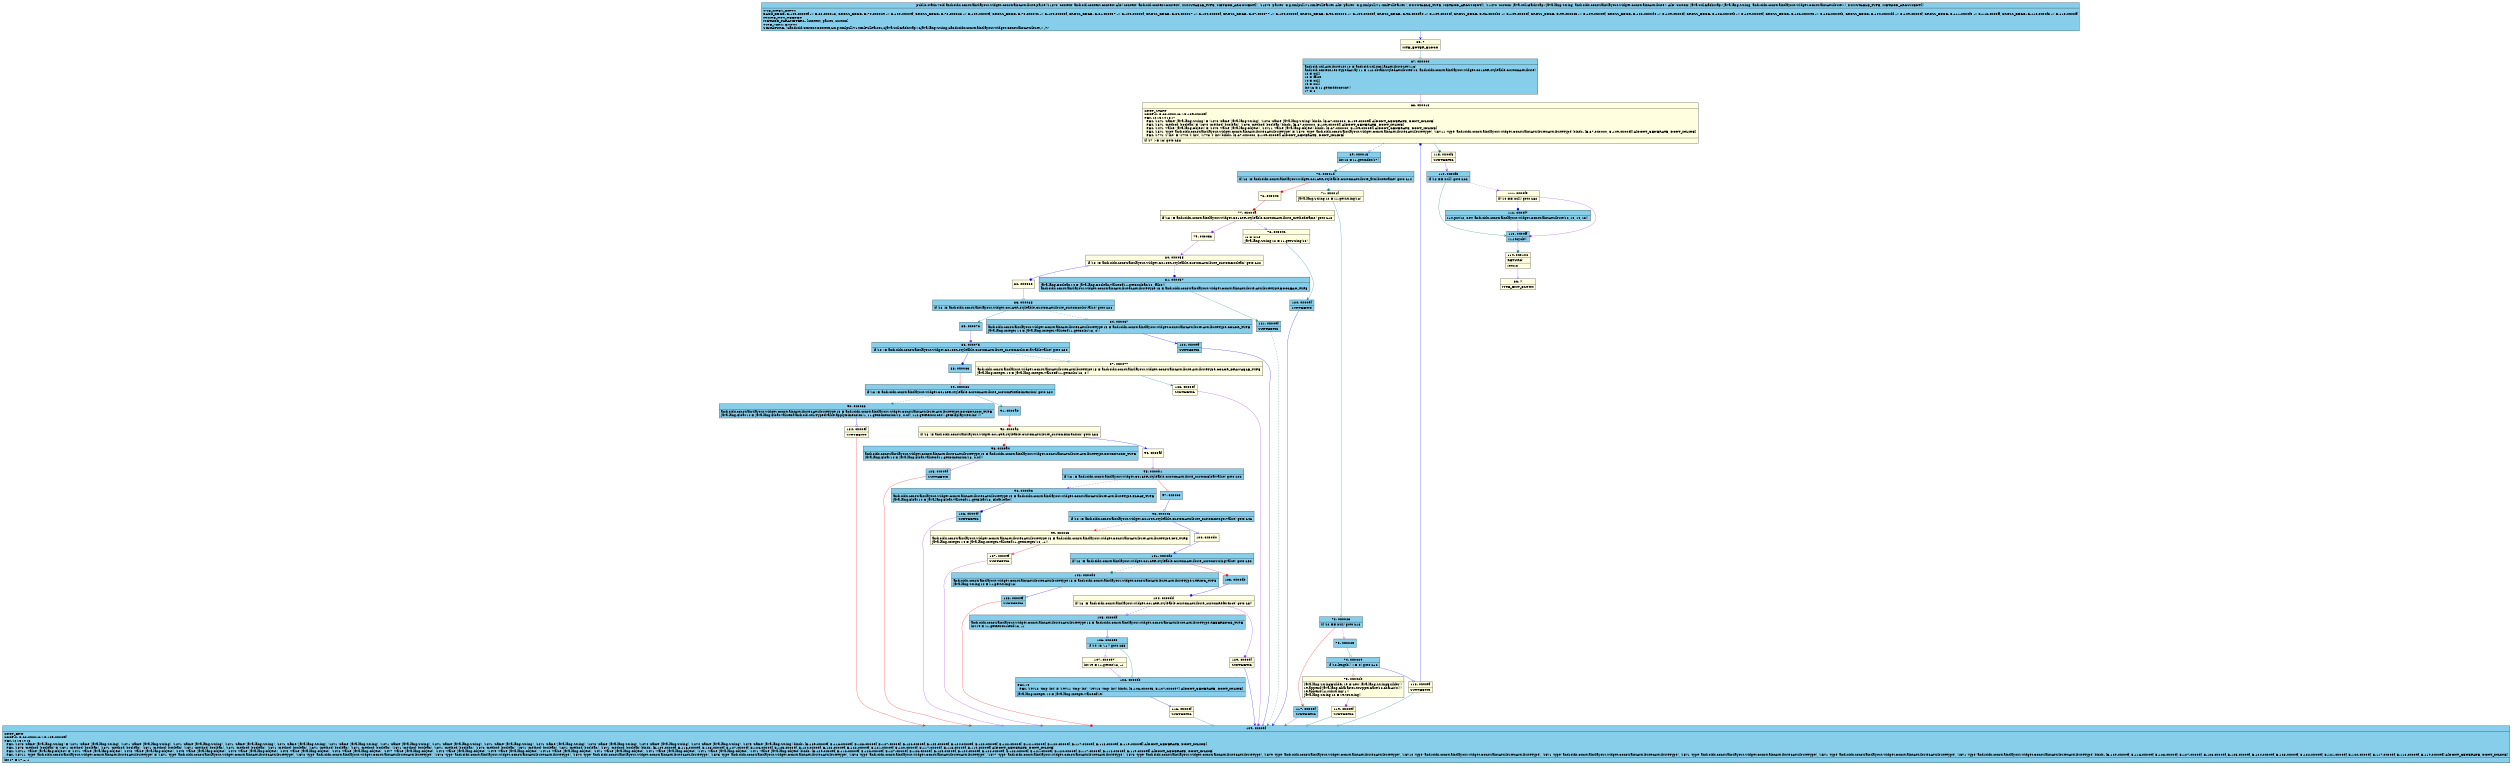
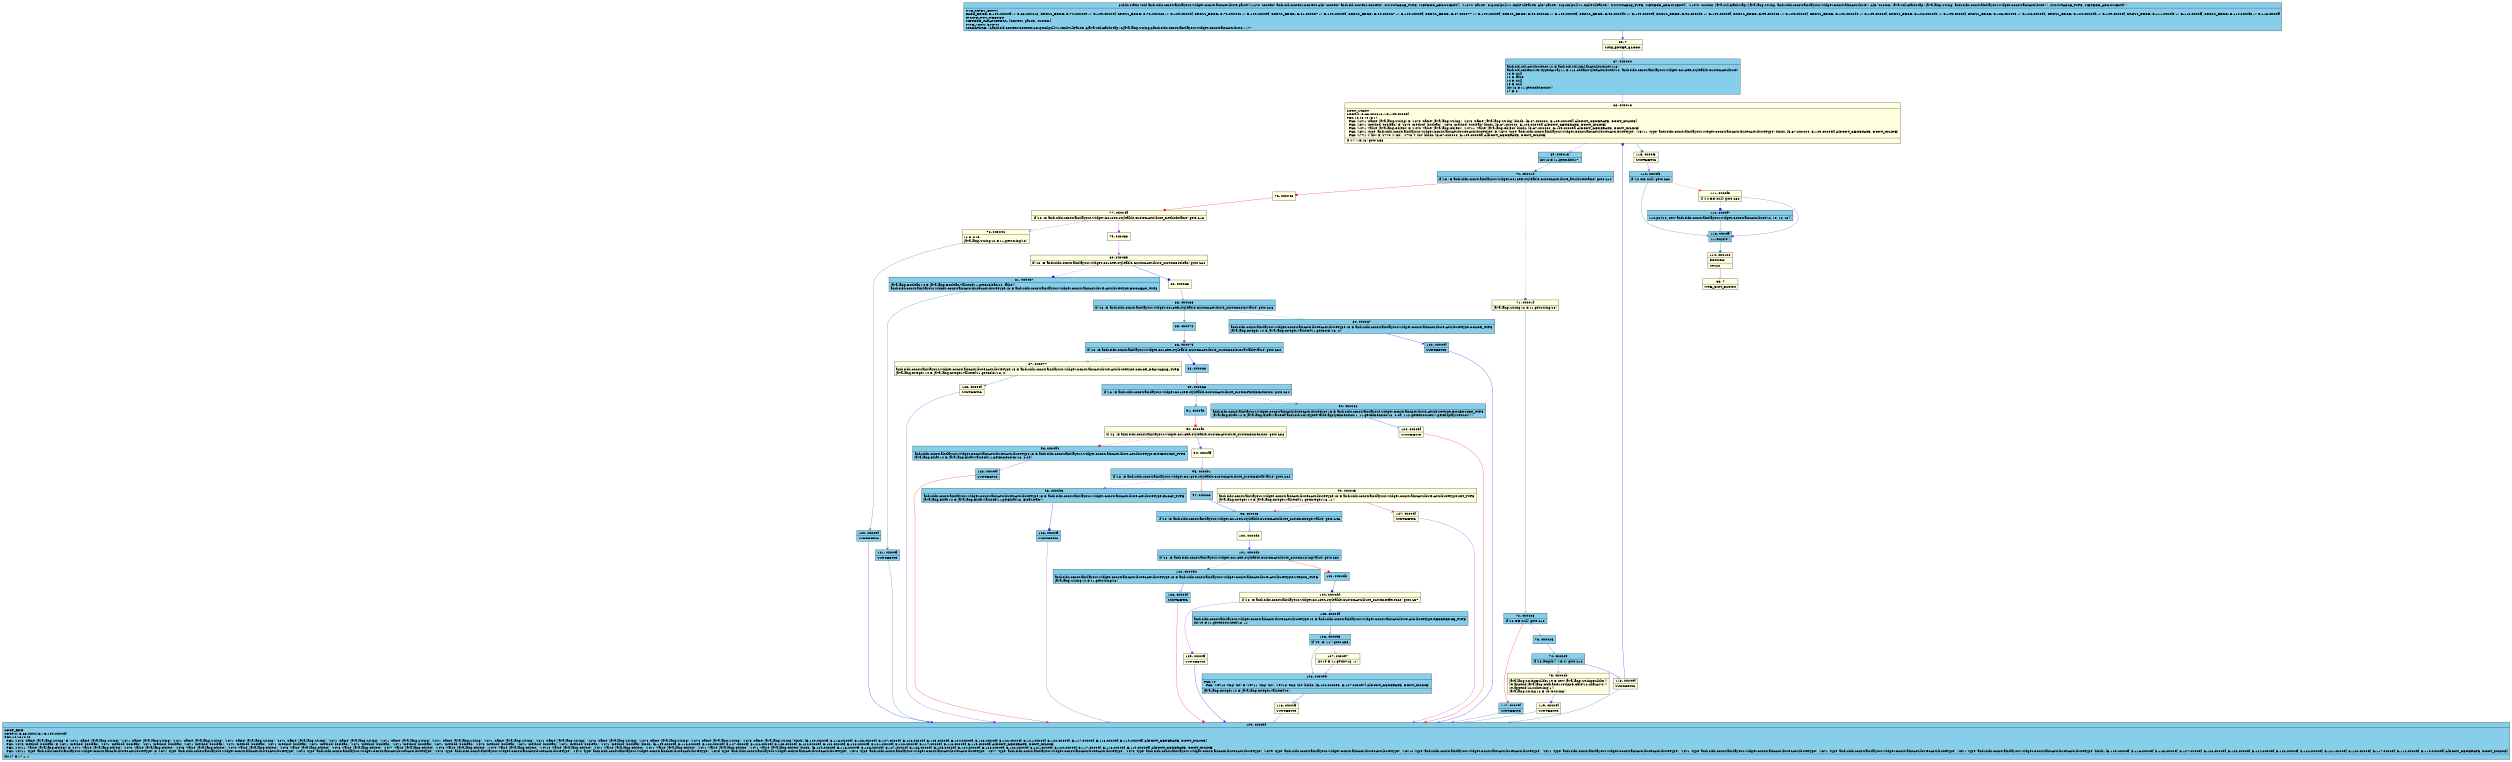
edge "110: 0x00f3" -> "111: 0x00f5": color purple -> red
edge "98: 0x00c3" -> "99: 0x00c5": reversed
edge "121: 0x00ef" -> "109: 0x00ef": style dashed -> solid
